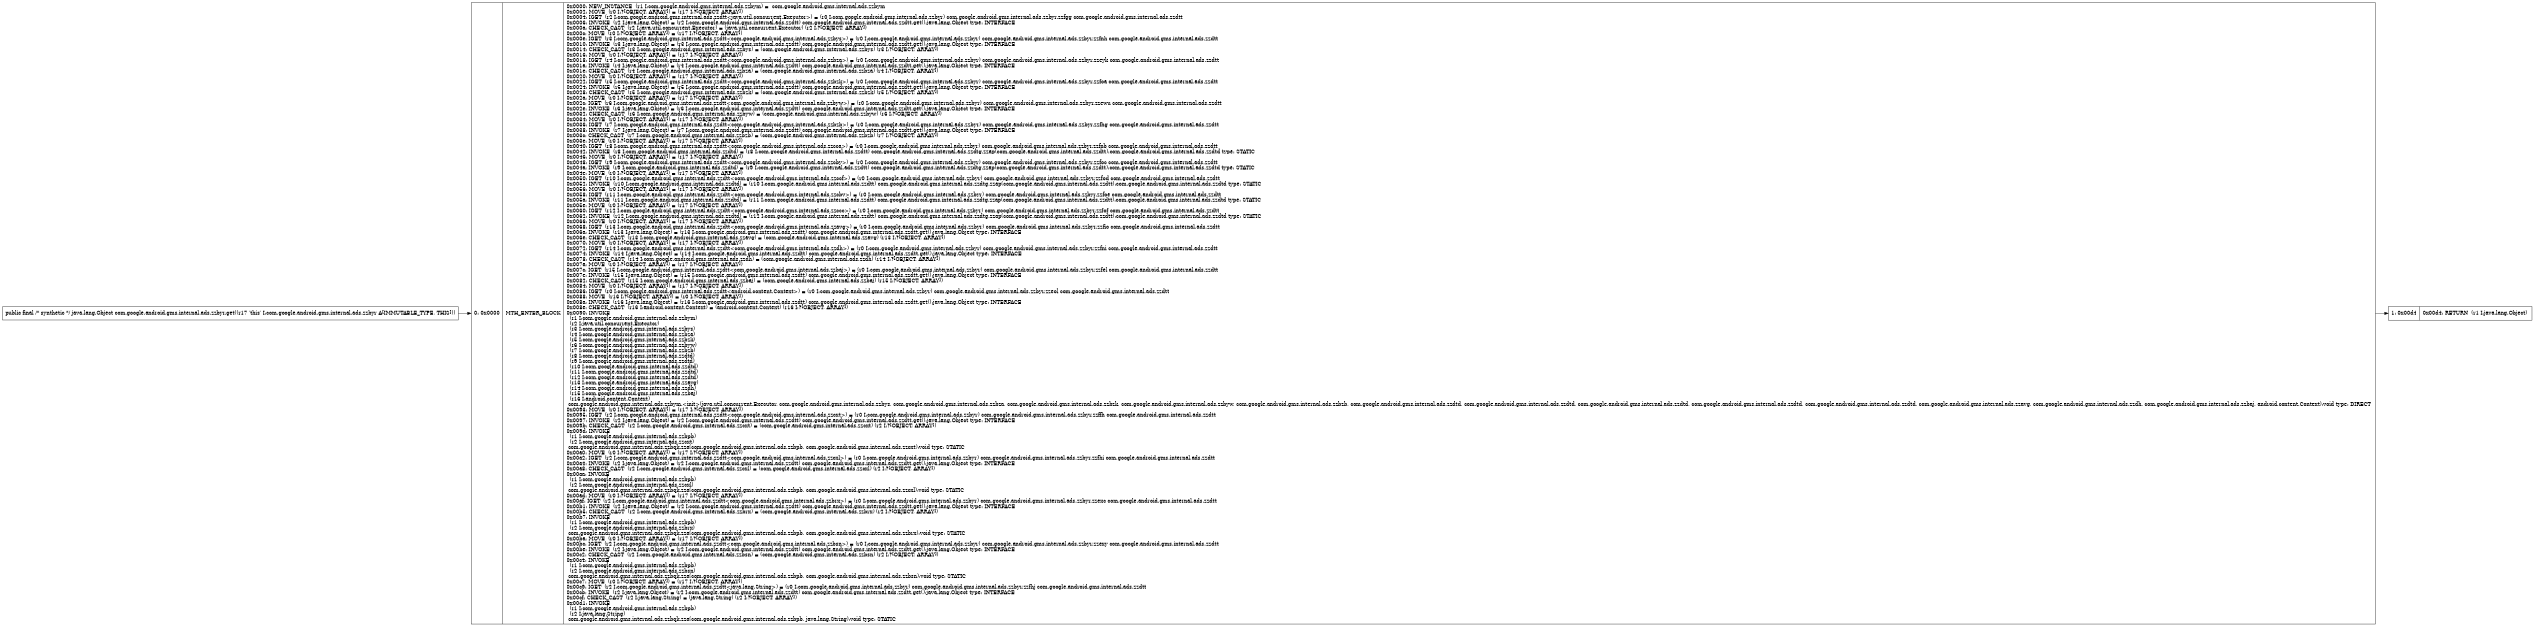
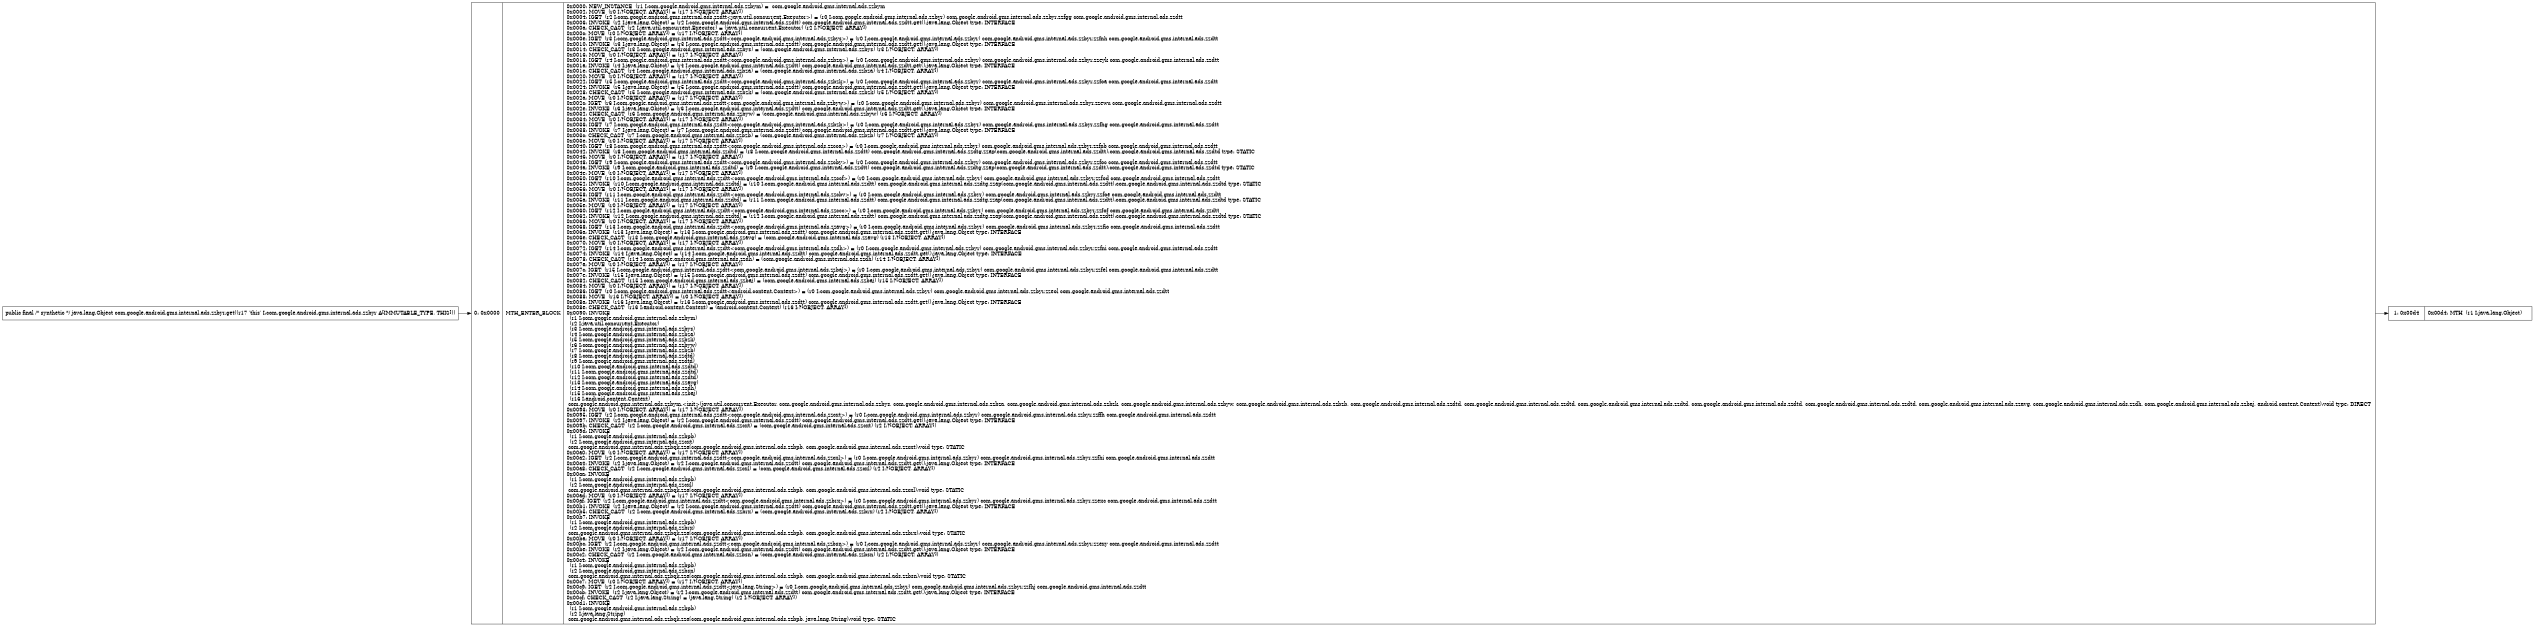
node "1: 0x00d4": text "0x00d4: RETURN  (r1 I:java.lang.Object)" -> "0x00d4: MTH  (r1 I:java.lang.Object)"
